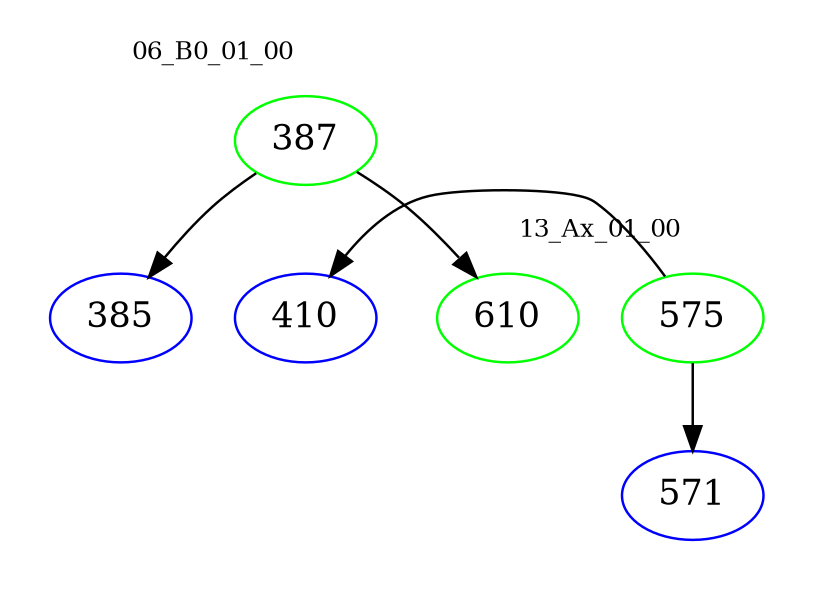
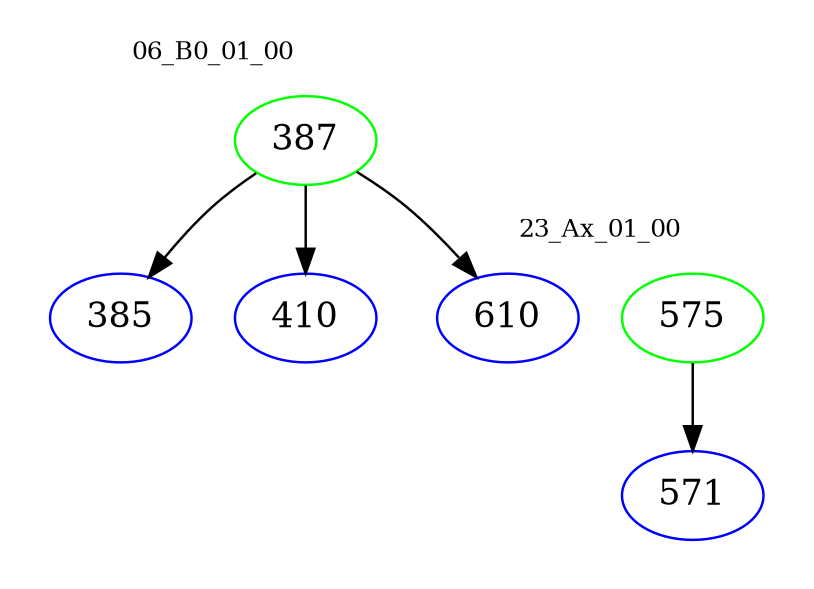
edge "575" -> "410": now "387" -> "410"
cluster "13_Ax_01_00": label "13_Ax_01_00" -> "23_Ax_01_00"
node "610": color green -> blue
